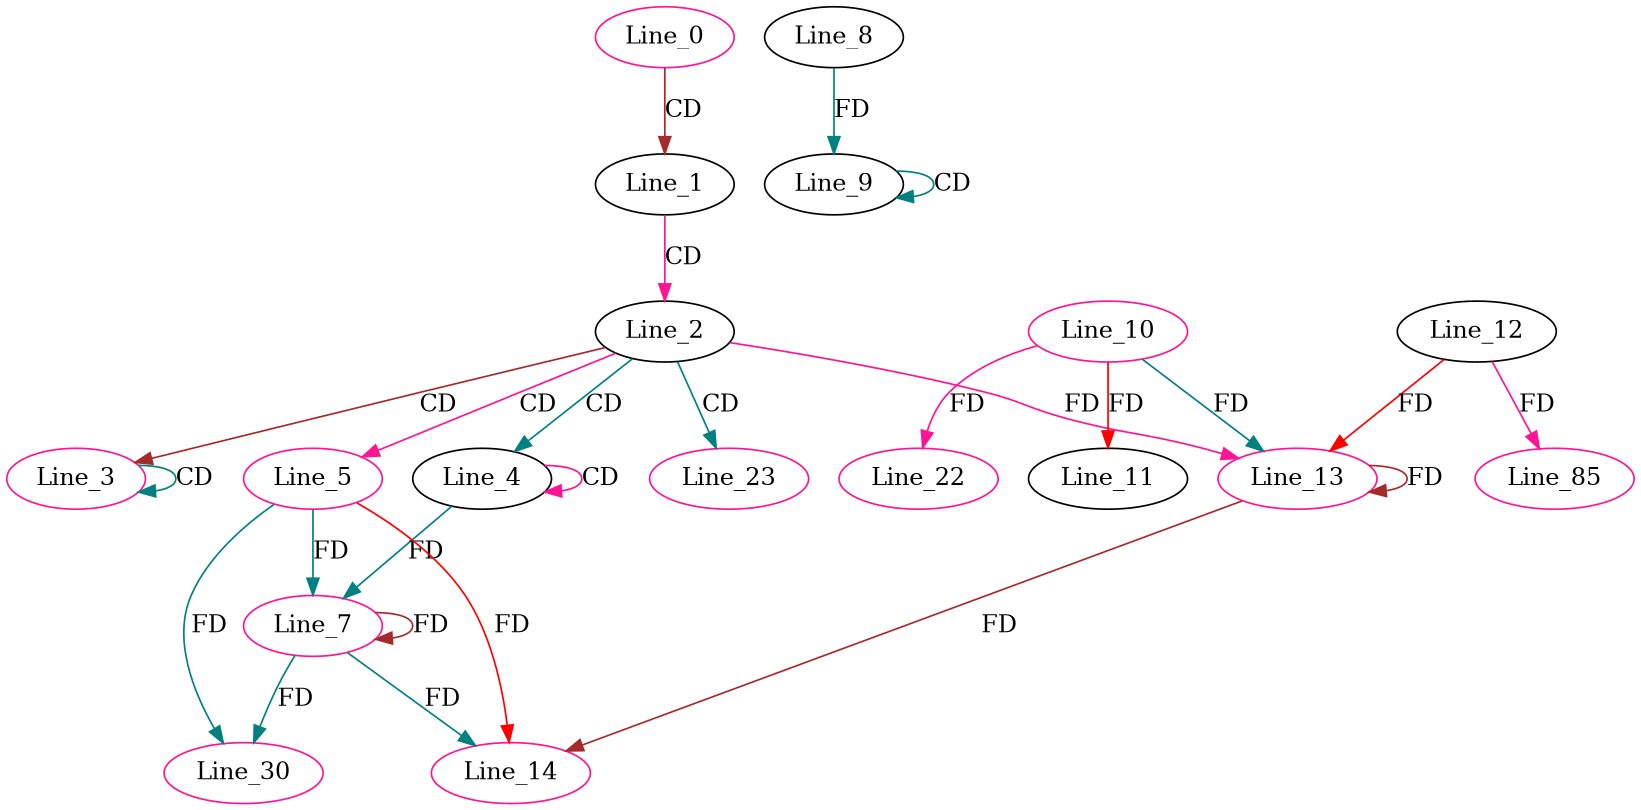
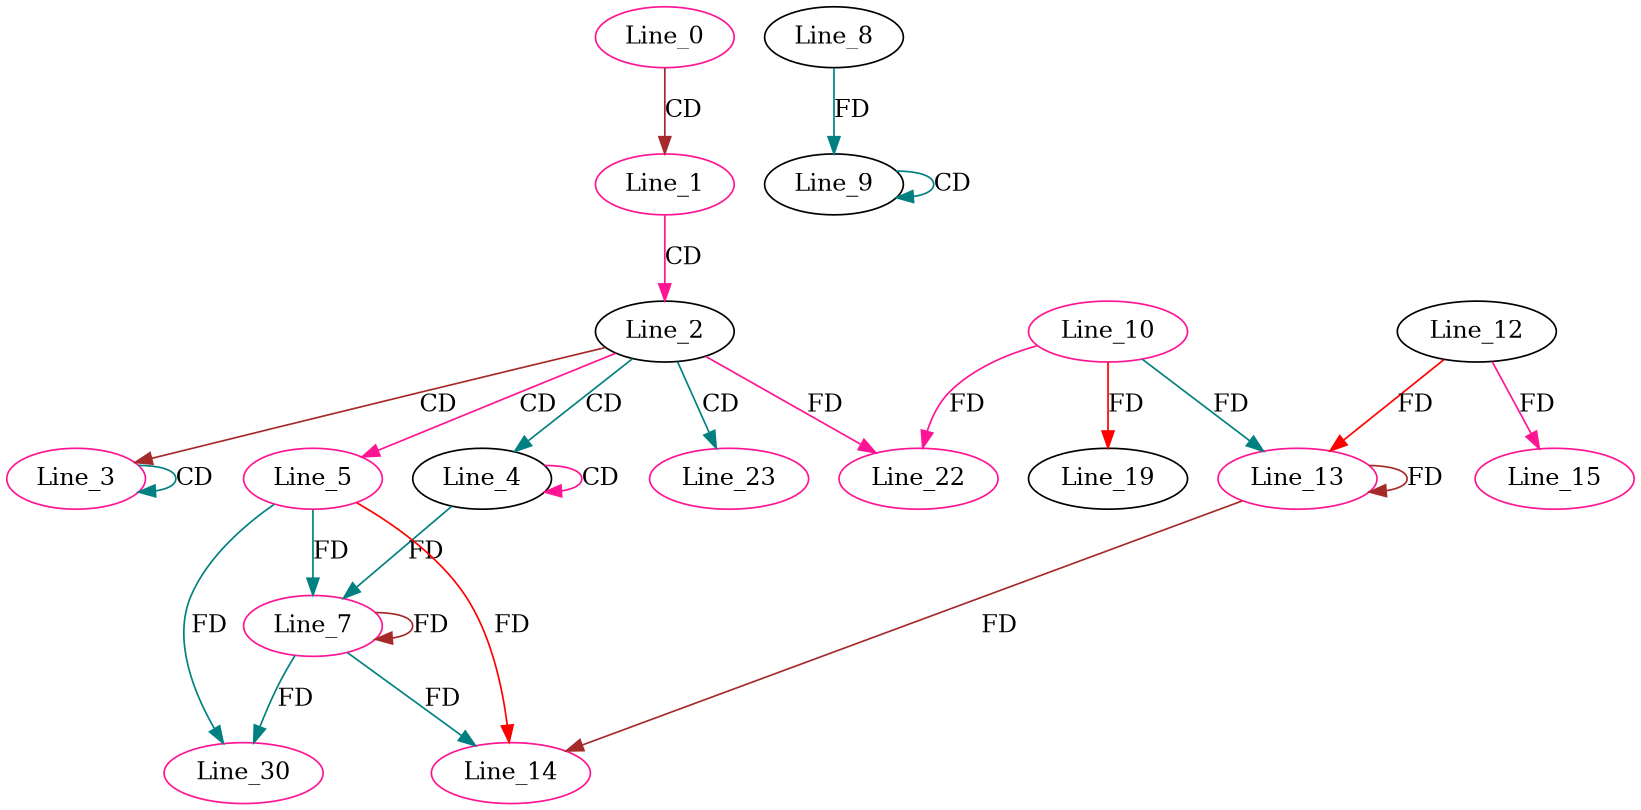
node "Line_1": color black -> deeppink
edge "Line_2" -> "Line_13": now "Line_2" -> "Line_22"
node "Line_11": label "Line_11" -> "Line_19"
node "Line_85": label "Line_85" -> "Line_15"
